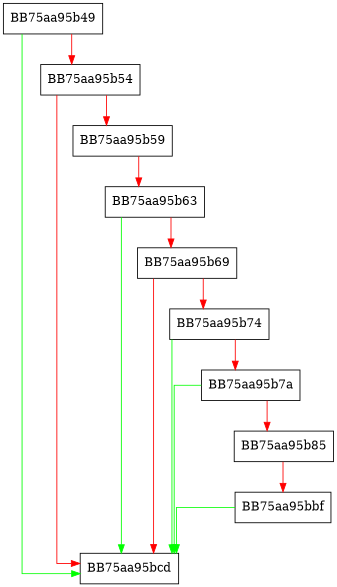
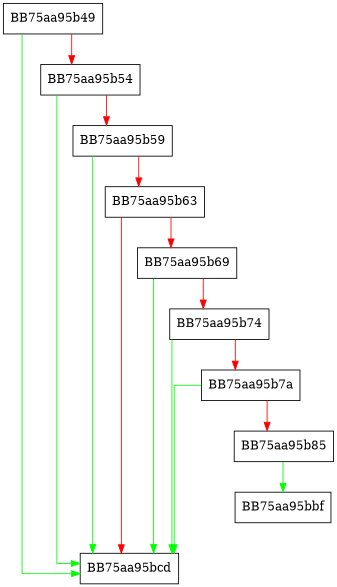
edge "BB75aa95b54" -> "BB75aa95bcd": color red -> green
edge "BB75aa95b63" -> "BB75aa95bcd": color green -> red
edge "BB75aa95b69" -> "BB75aa95bcd": color red -> green
edge "BB75aa95b85" -> "BB75aa95bbf": color red -> green
edge "BB75aa95bbf" -> "BB75aa95bcd": now "BB75aa95b59" -> "BB75aa95bcd"
